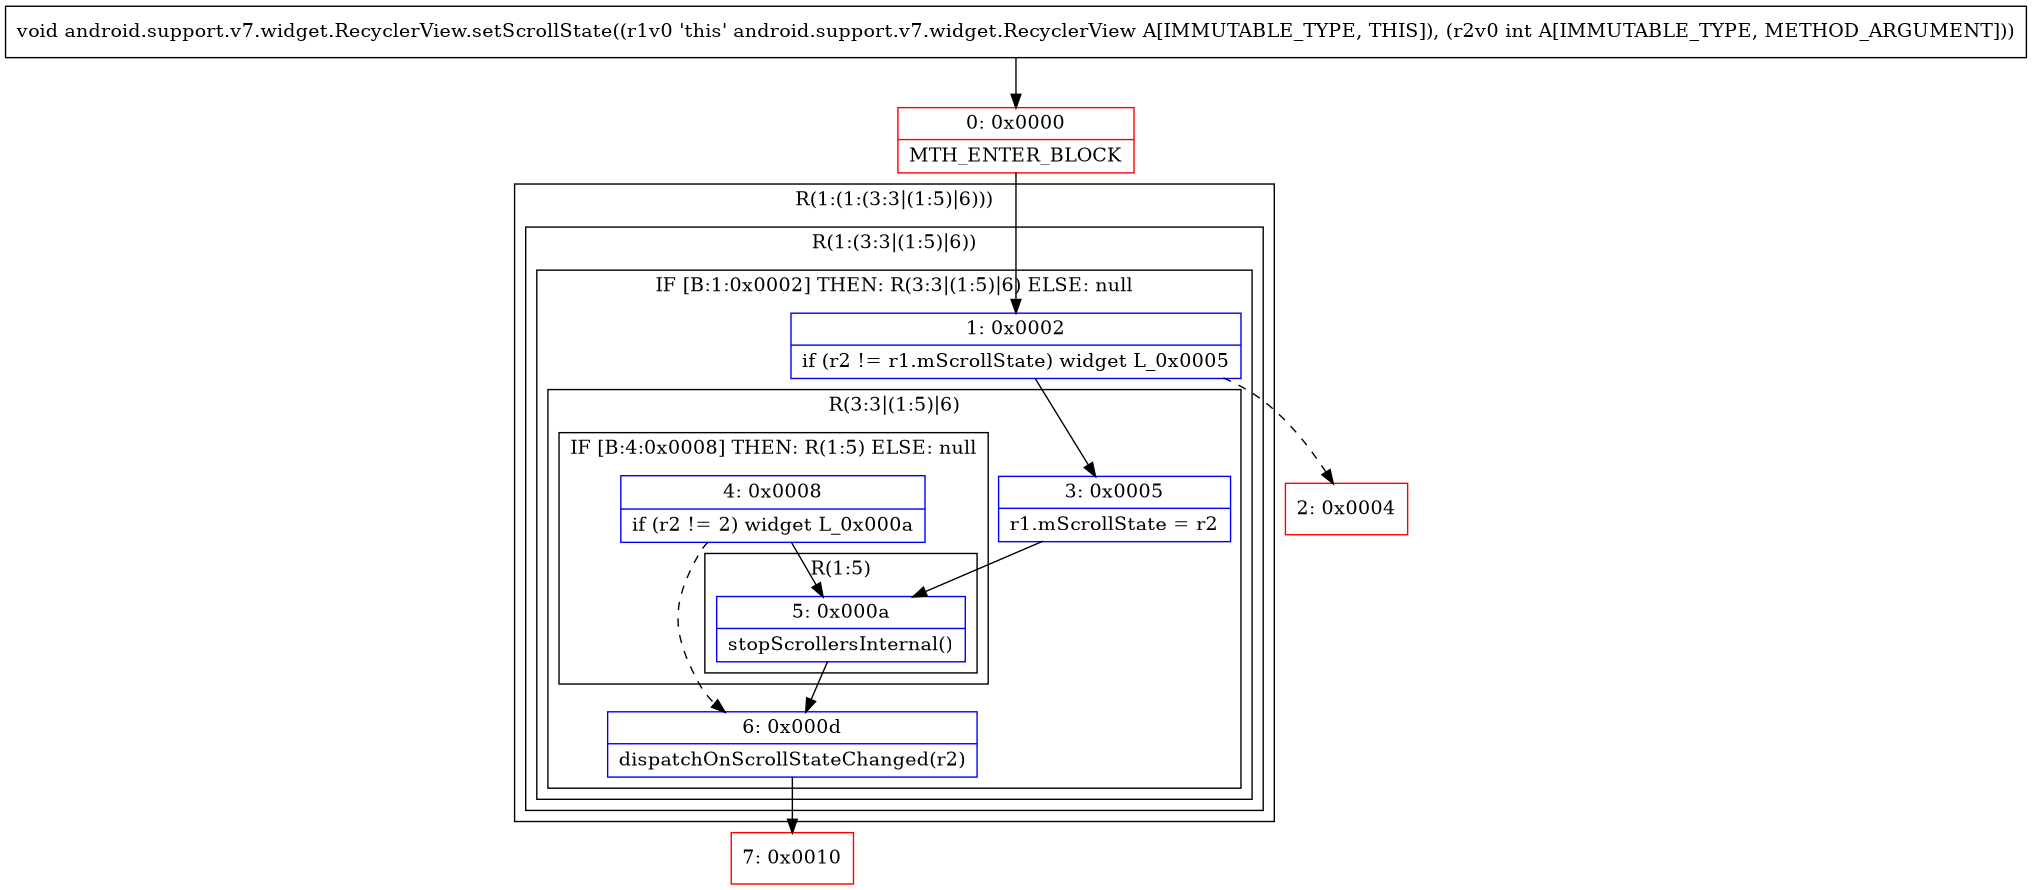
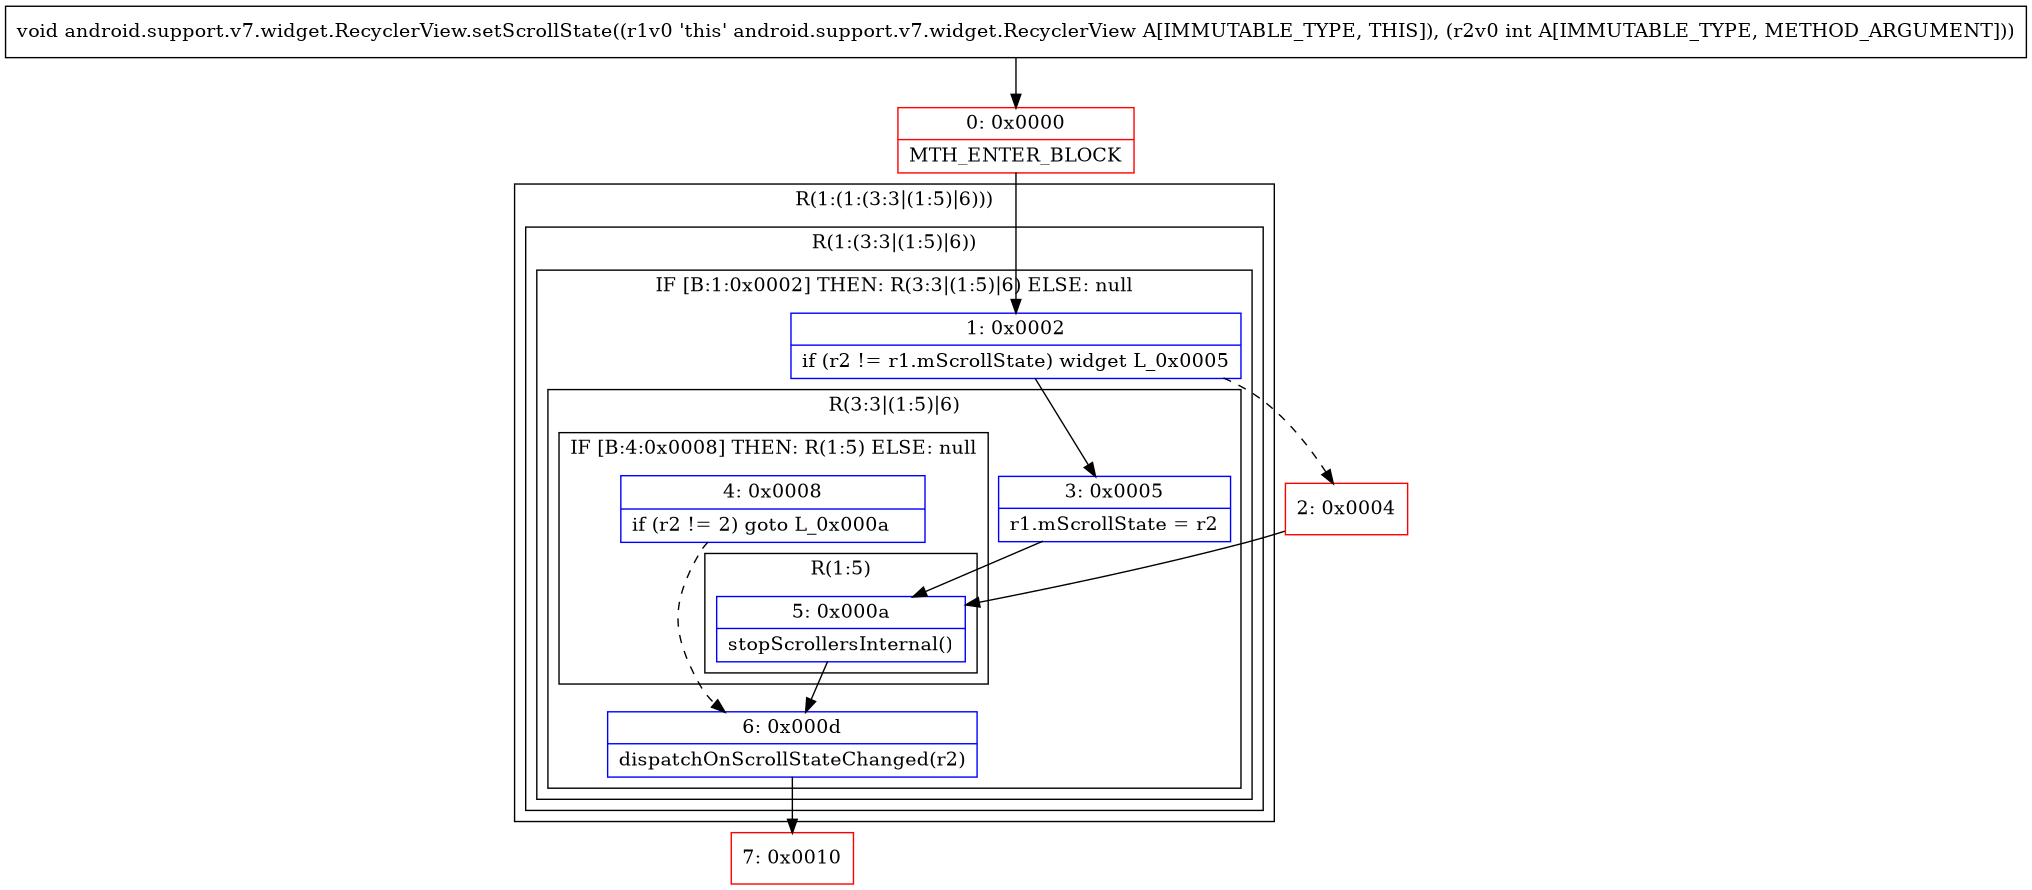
node "4: 0x0008": text "if (r2 != 2) widget L_0x000a" -> "if (r2 != 2) goto L_0x000a"
edge "4: 0x0008" -> "5: 0x000a": now "2: 0x0004" -> "5: 0x000a"
